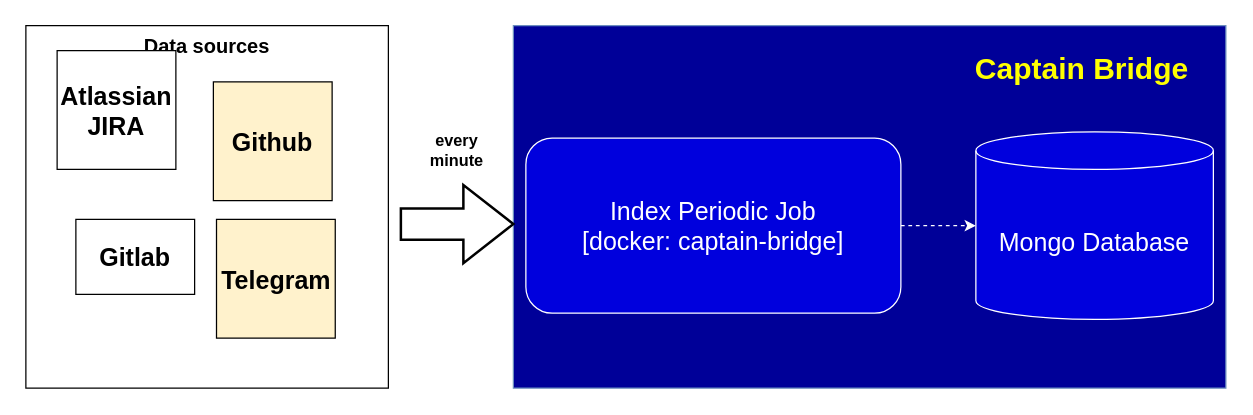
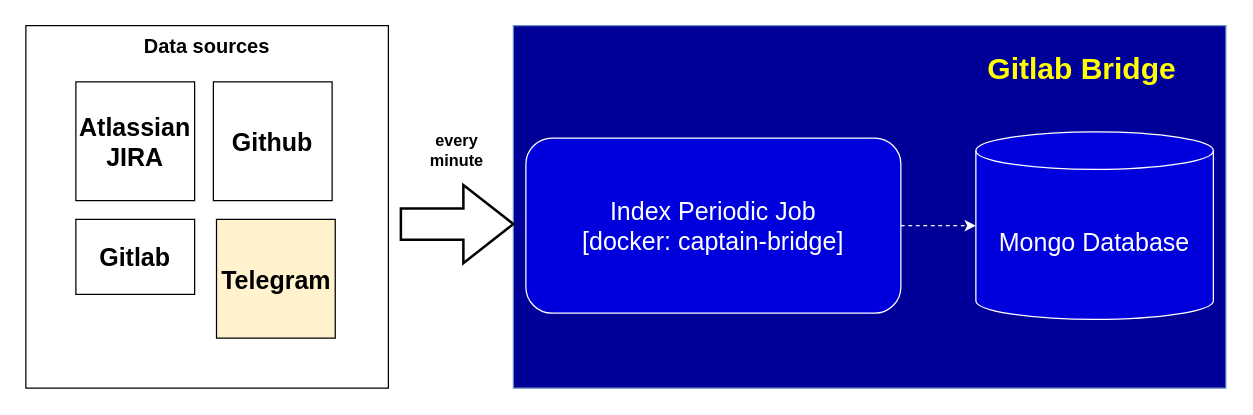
node "Captain Bridge": label "Captain Bridge" -> "Gitlab Bridge"
node "Atlassian JIRA": moved (116, 110) -> (135, 141)
node "Github": fillcolor #fff2cc -> #ffffff
